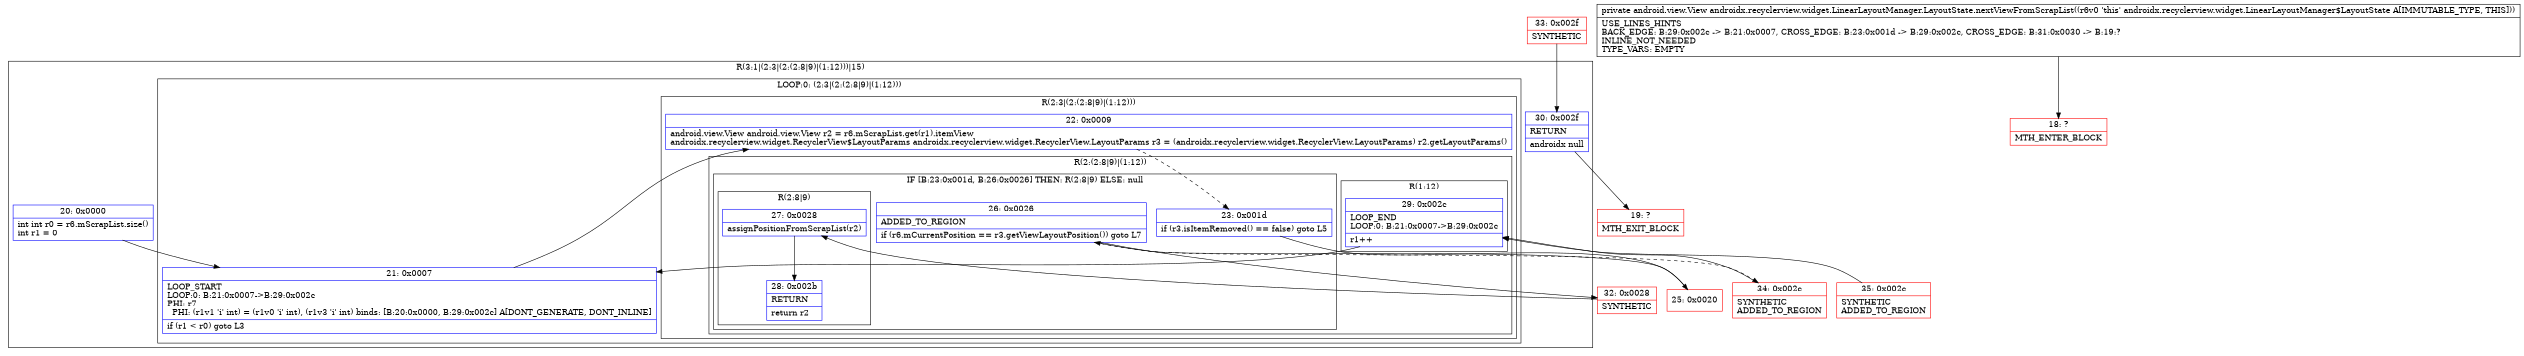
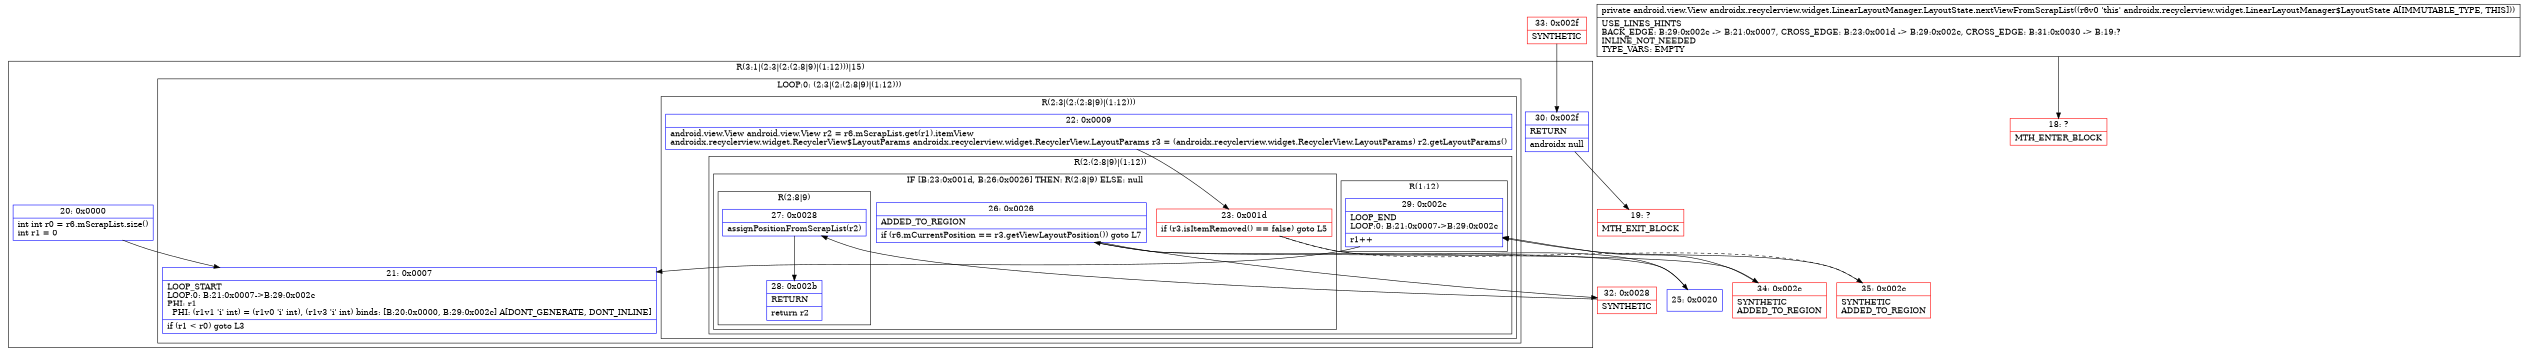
edge "22: 0x0009" -> "23: 0x001d": style dashed -> solid
edge "21: 0x0007" -> "22: 0x0009": removed
node "23: 0x001d": color blue -> red
edge "23: 0x001d" -> "35: 0x002c": added
edge "26: 0x0026" -> "34: 0x002c": style dashed -> solid
node "25: 0x0020": color red -> blue
node "21: 0x0007": text "PHI: r7" -> "PHI: r1"
